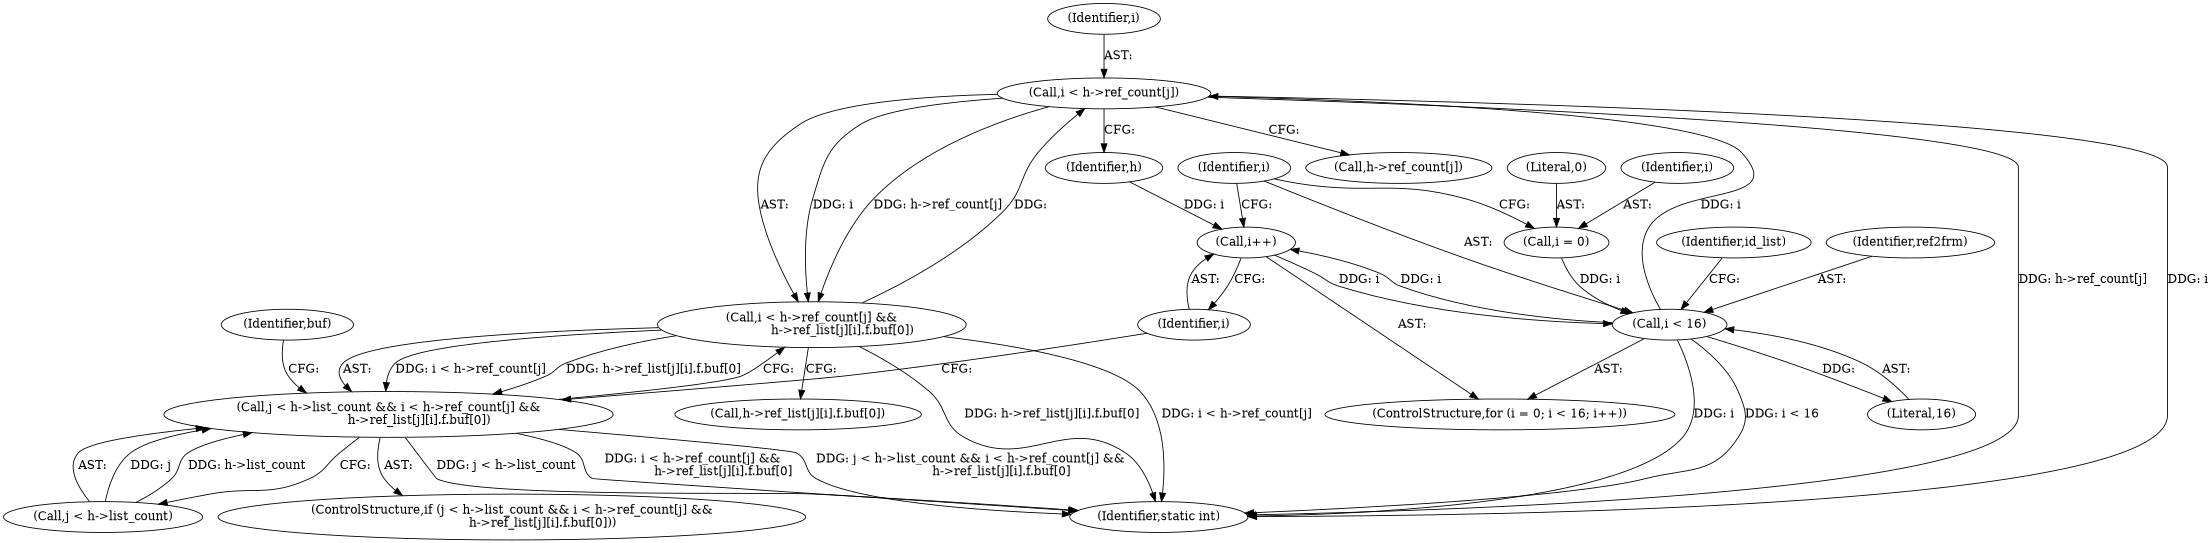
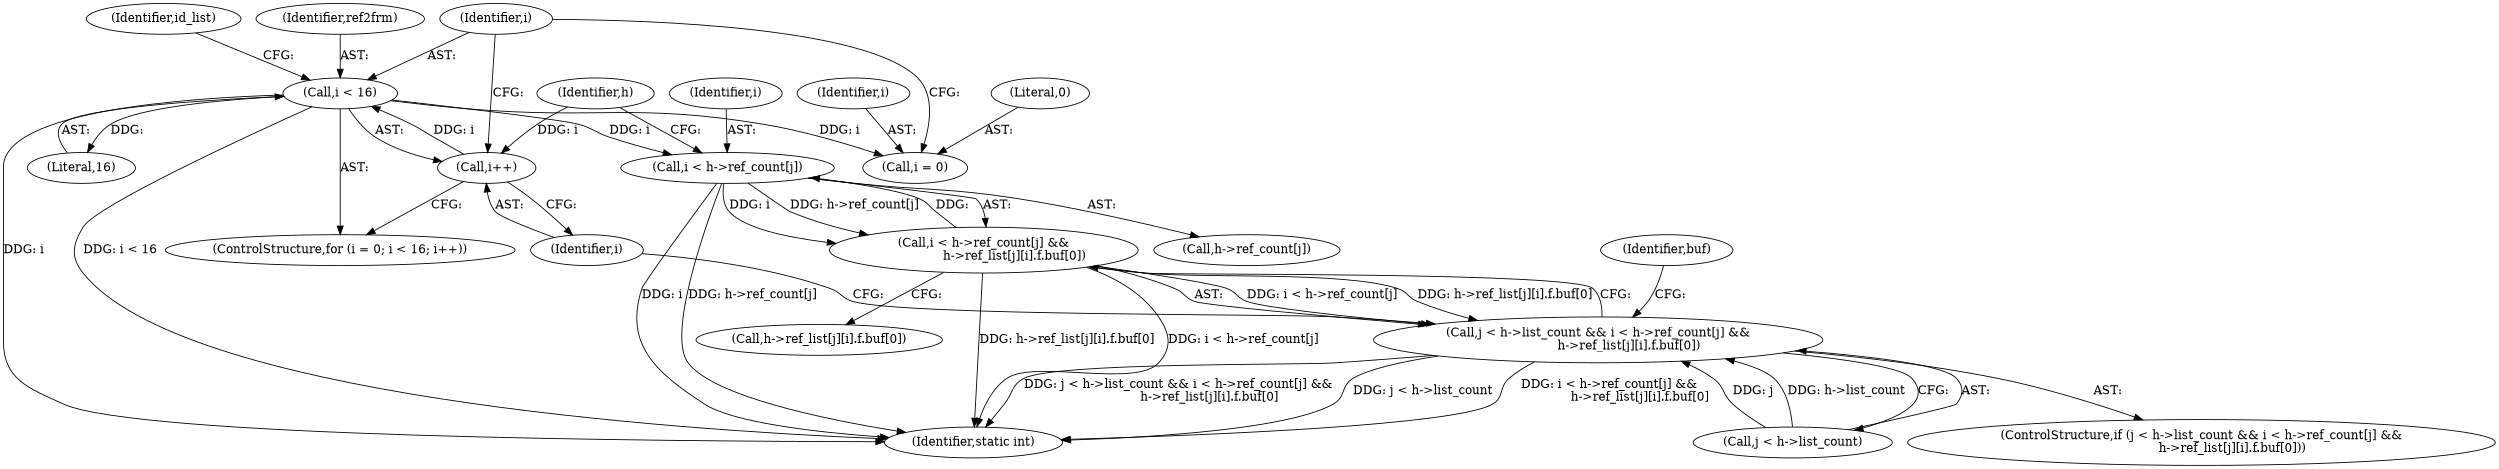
edge "(Call,i < h->ref_count[j])" -> "(Identifier,h)": reversed
edge "(Call,i < h->ref_count[j])" -> "(Call,h->ref_count[j])": label "CFG: " -> "AST: "
edge "(Call,i < 16)" -> "(Call,i++)": label "DDG: i" -> "AST: "
edge "(Call,i = 0)" -> "(Call,i < 16)": reversed
edge "(Call,i++)" -> "(ControlStructure,for (i = 0; i < 16; i++))": label "AST: " -> "CFG: "
